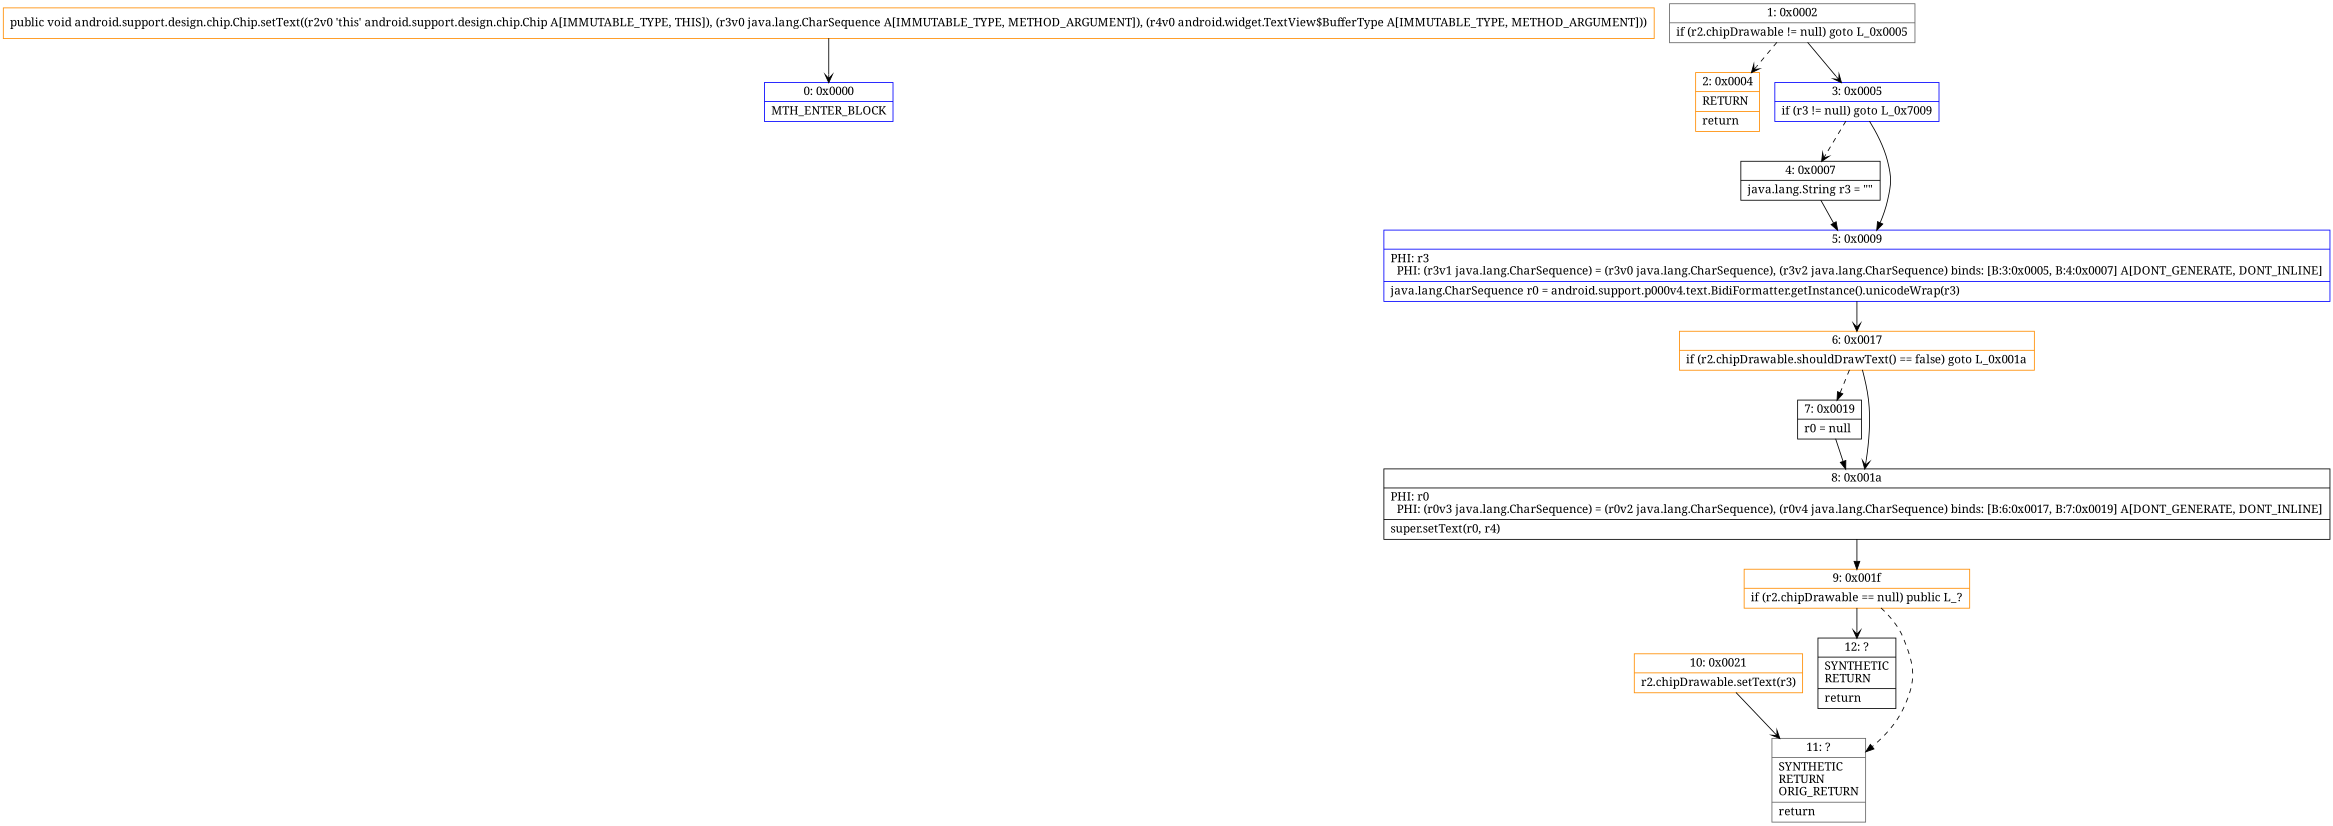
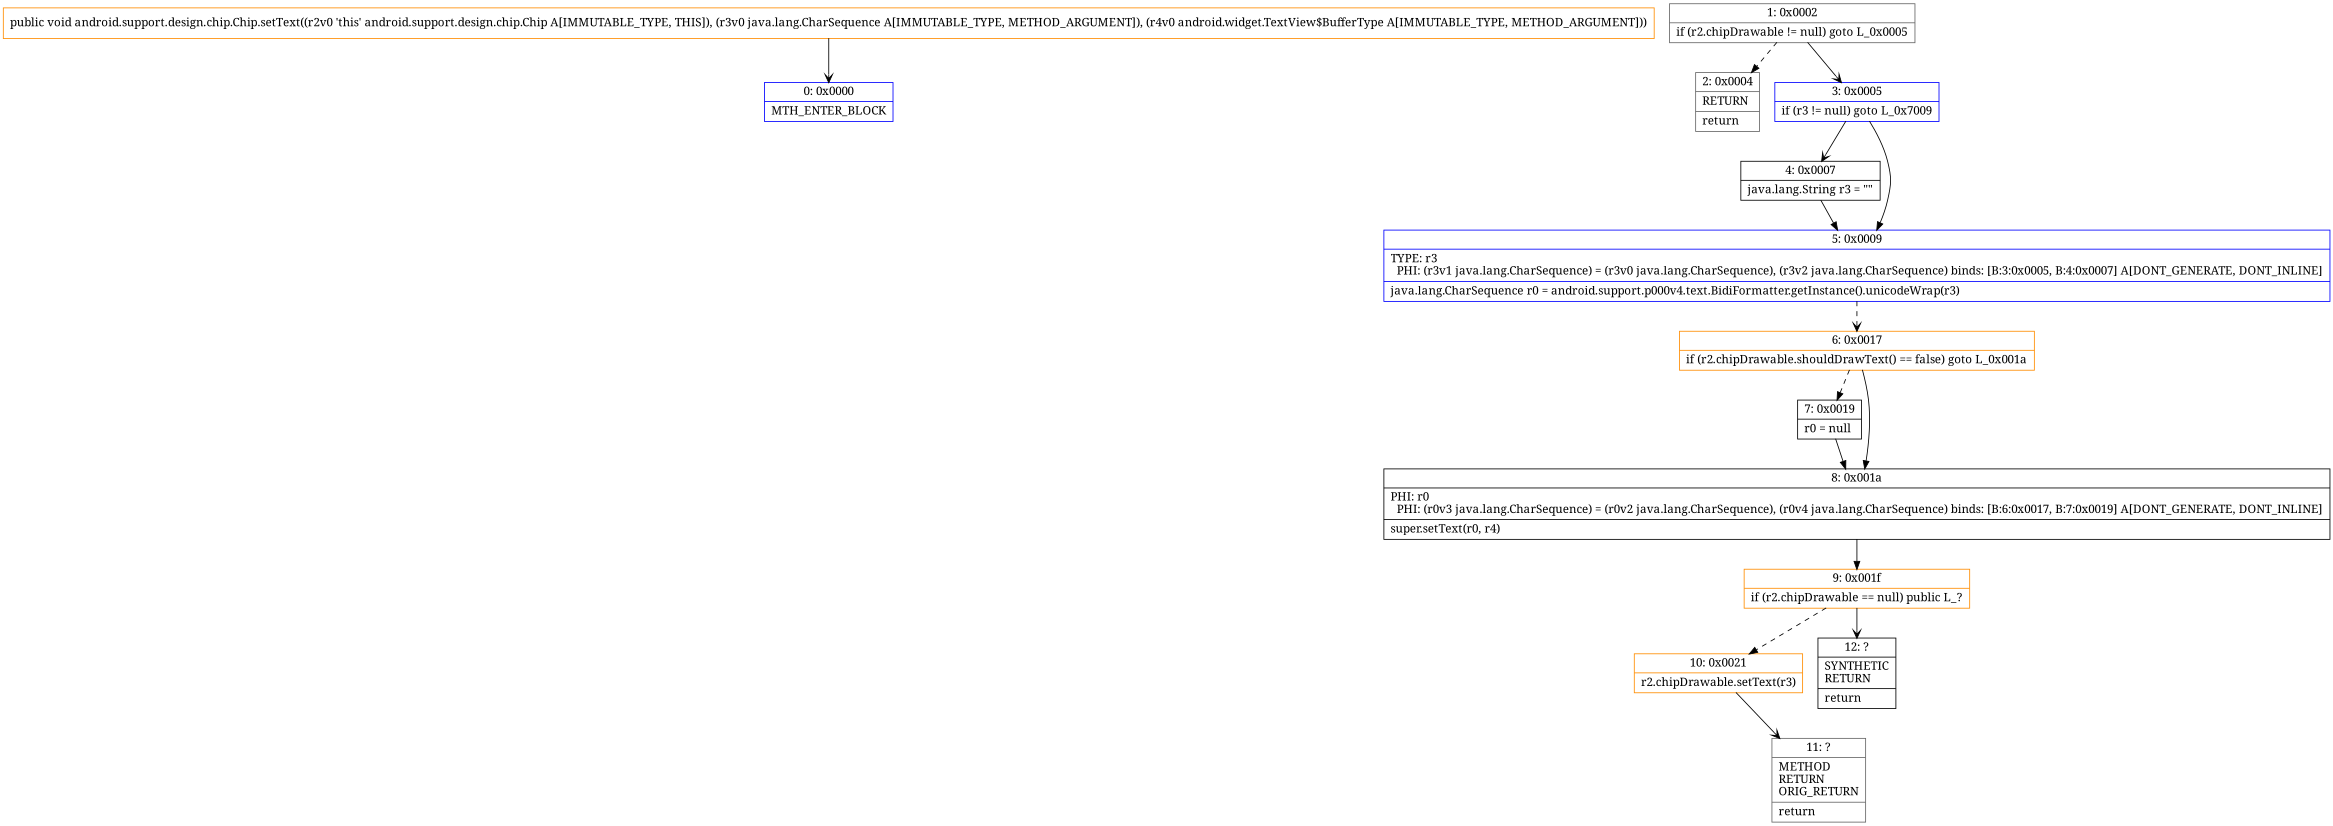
edge "1: 0x0002" -> "2: 0x0004": arrowhead vee -> normal
node "2: 0x0004": color darkorange -> gray40
edge "3: 0x0005" -> "4: 0x0007": style dashed -> solid
node "5: 0x0009": text "PHI: r3" -> "TYPE: r3"
edge "5: 0x0009" -> "6: 0x0017": style solid -> dashed
edge "6: 0x0017" -> "8: 0x001a": arrowhead vee -> normal
edge "9: 0x001f" -> "11: ?": now "9: 0x001f" -> "10: 0x0021"
node "11: ?": text "SYNTHETIC" -> "METHOD"
